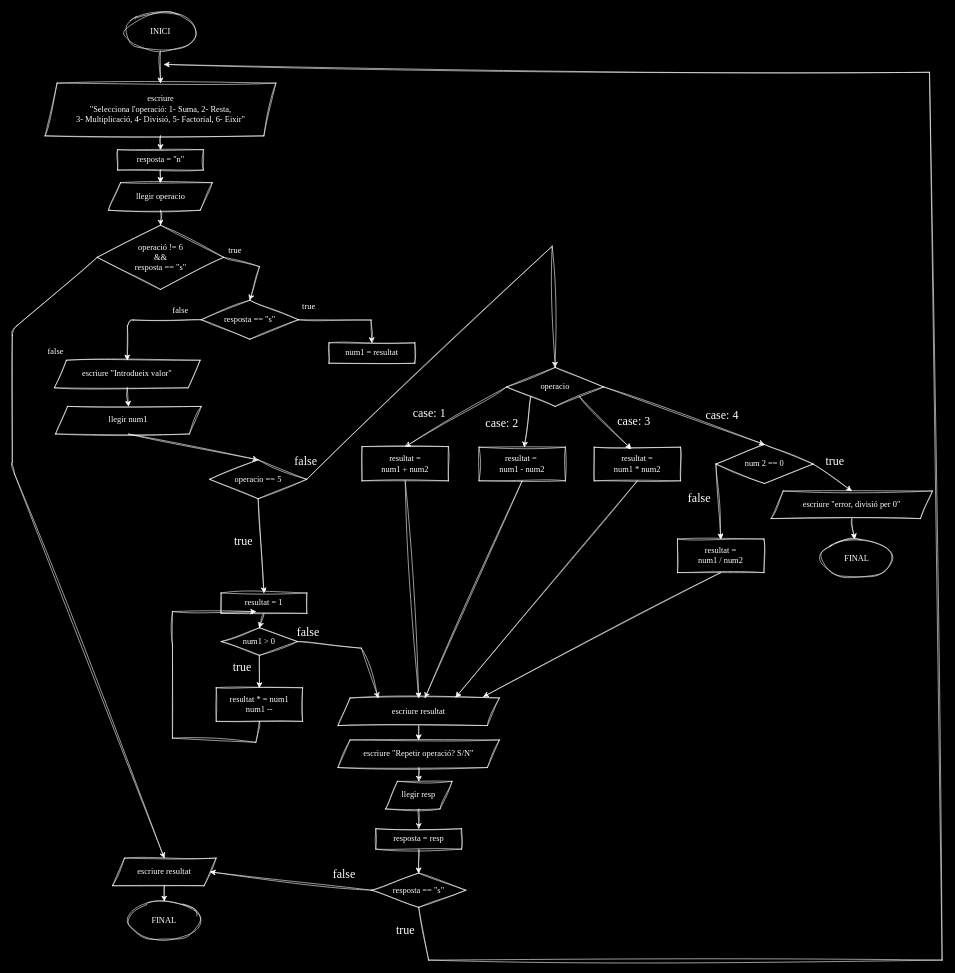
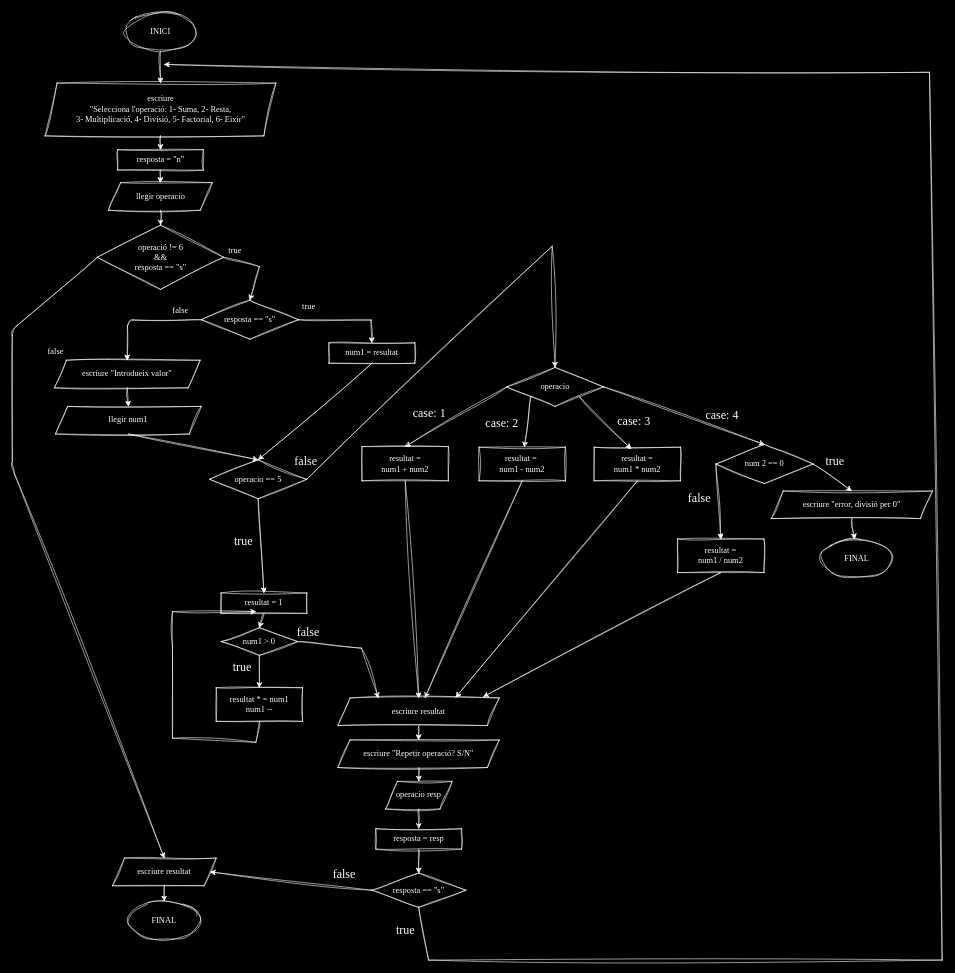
edge "num1 = resultat" -> "operacio == 5": added
node "llegir resp": label "llegir resp" -> "operacio resp"
